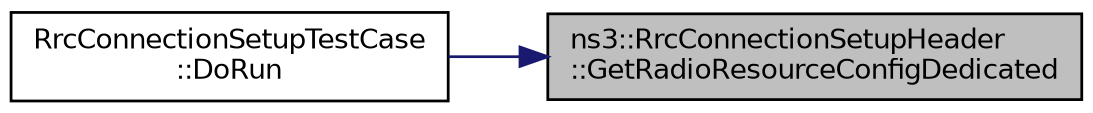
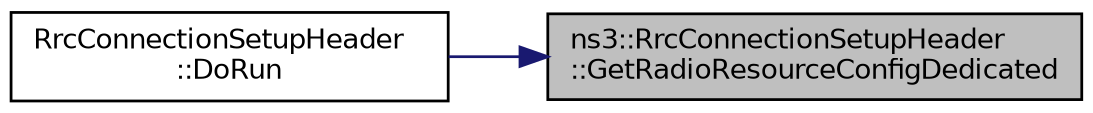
node "RrcConnectionSetupTestCase ::DoRun": label "RrcConnectionSetupTestCase ::DoRun" -> "RrcConnectionSetupHeader ::DoRun"
